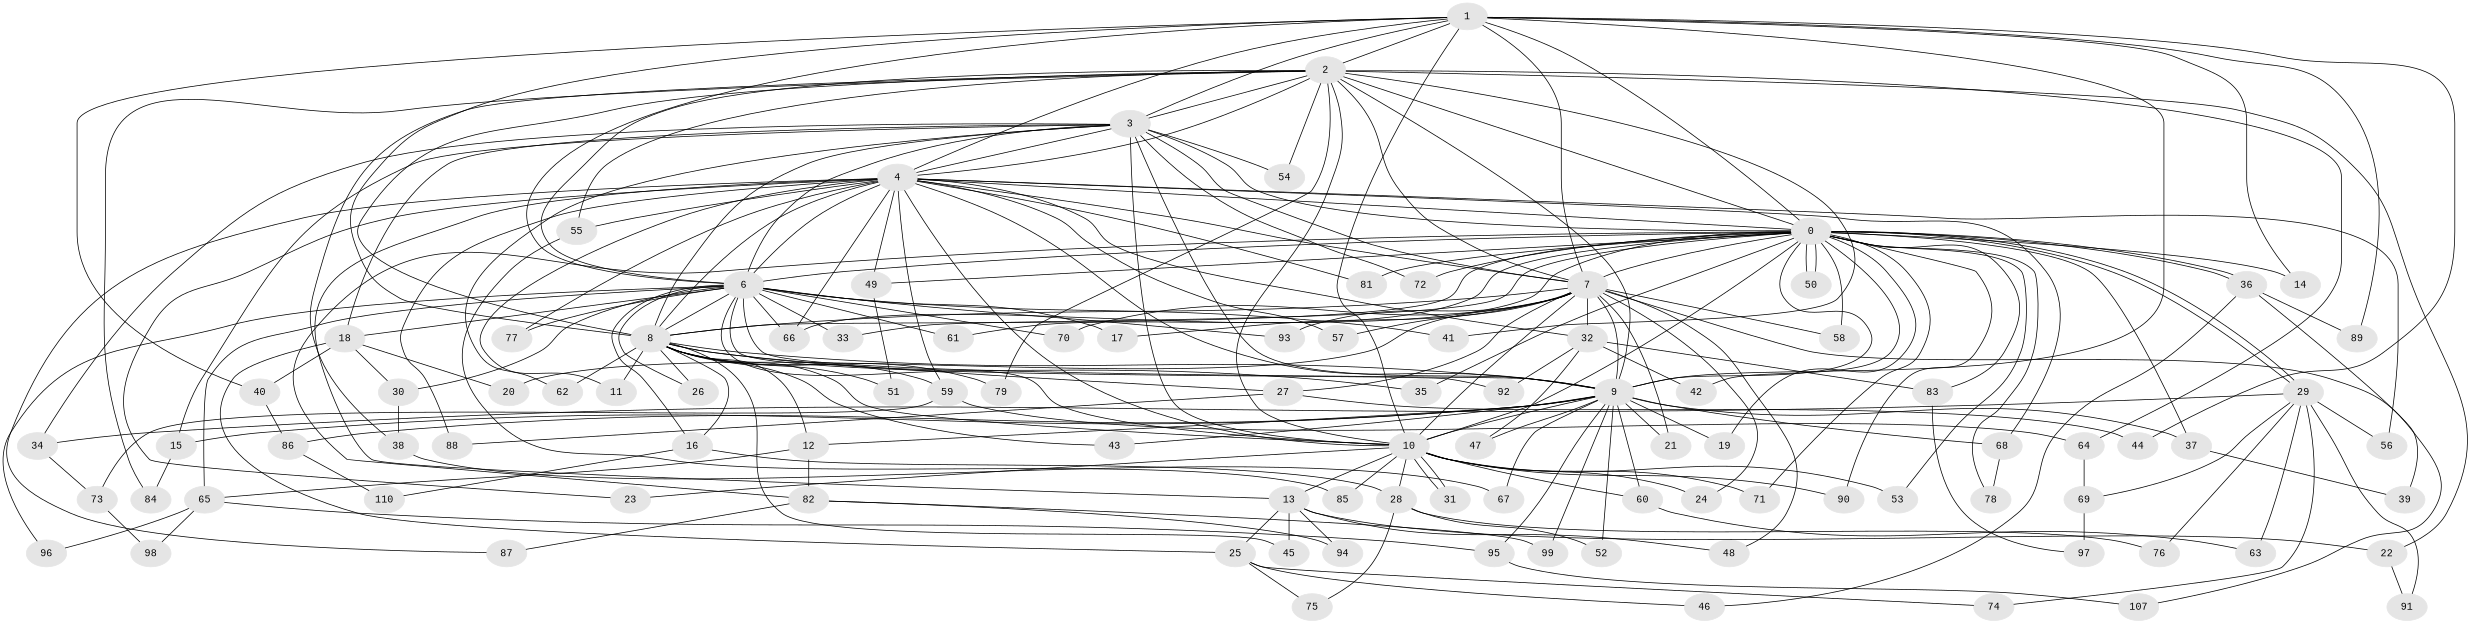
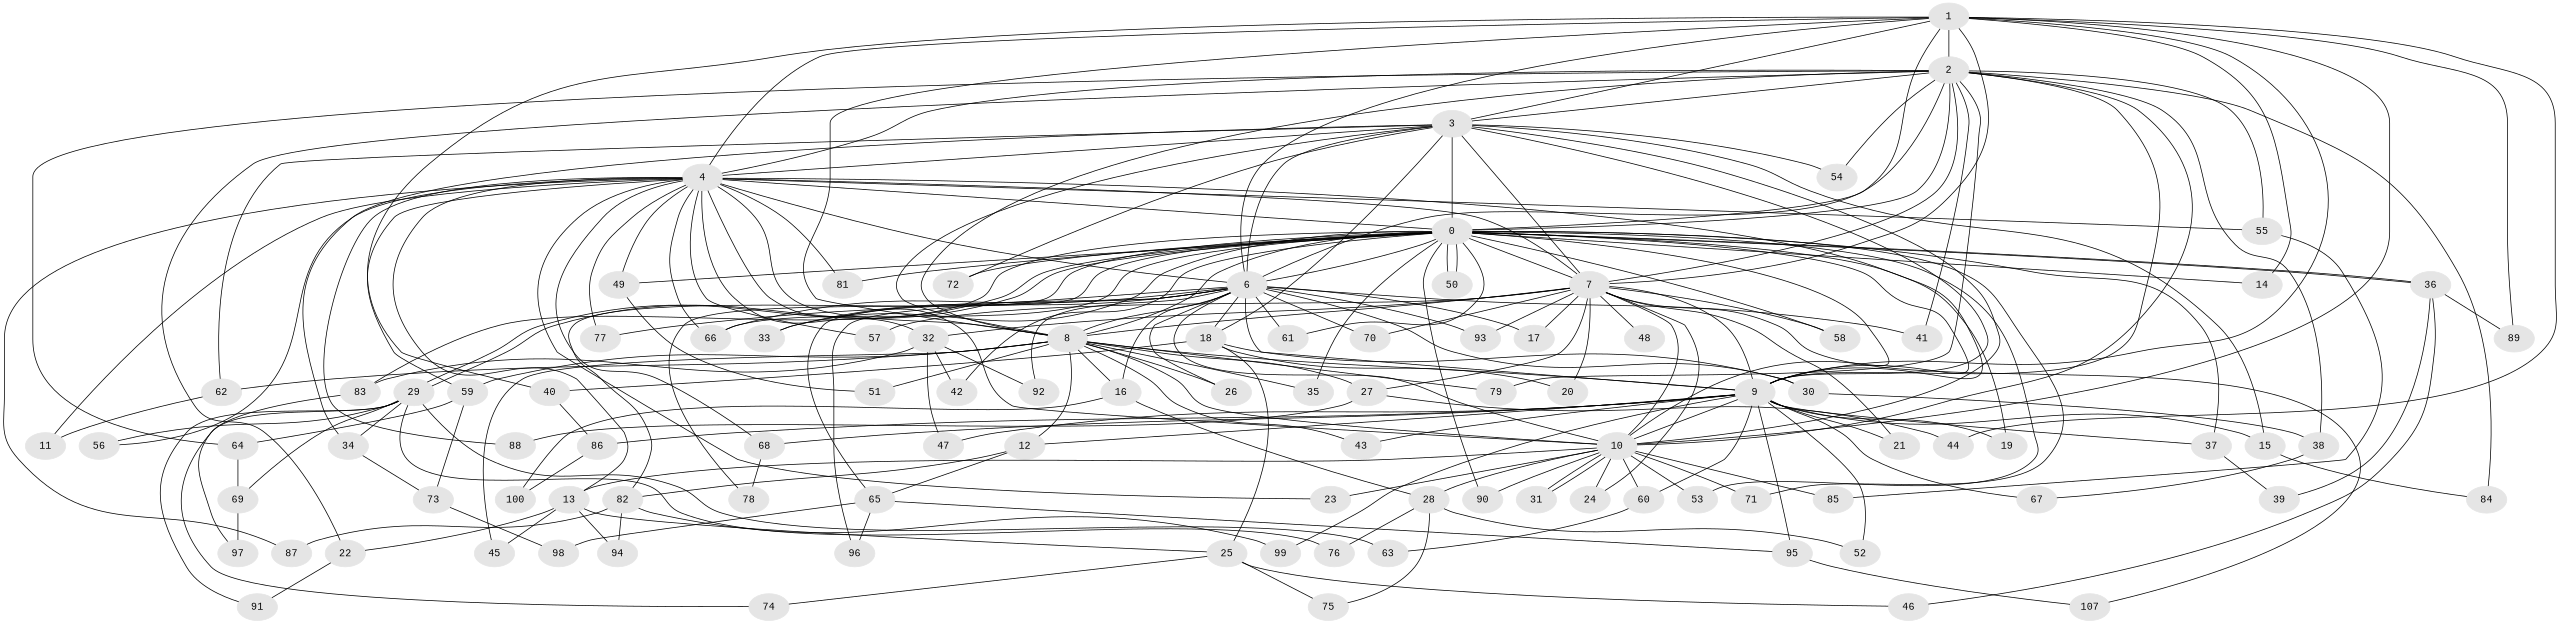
edge "8" -- "11": now "62" -- "11"
node "110": label "110" -> "100"
edge "13" -- "48": removed
